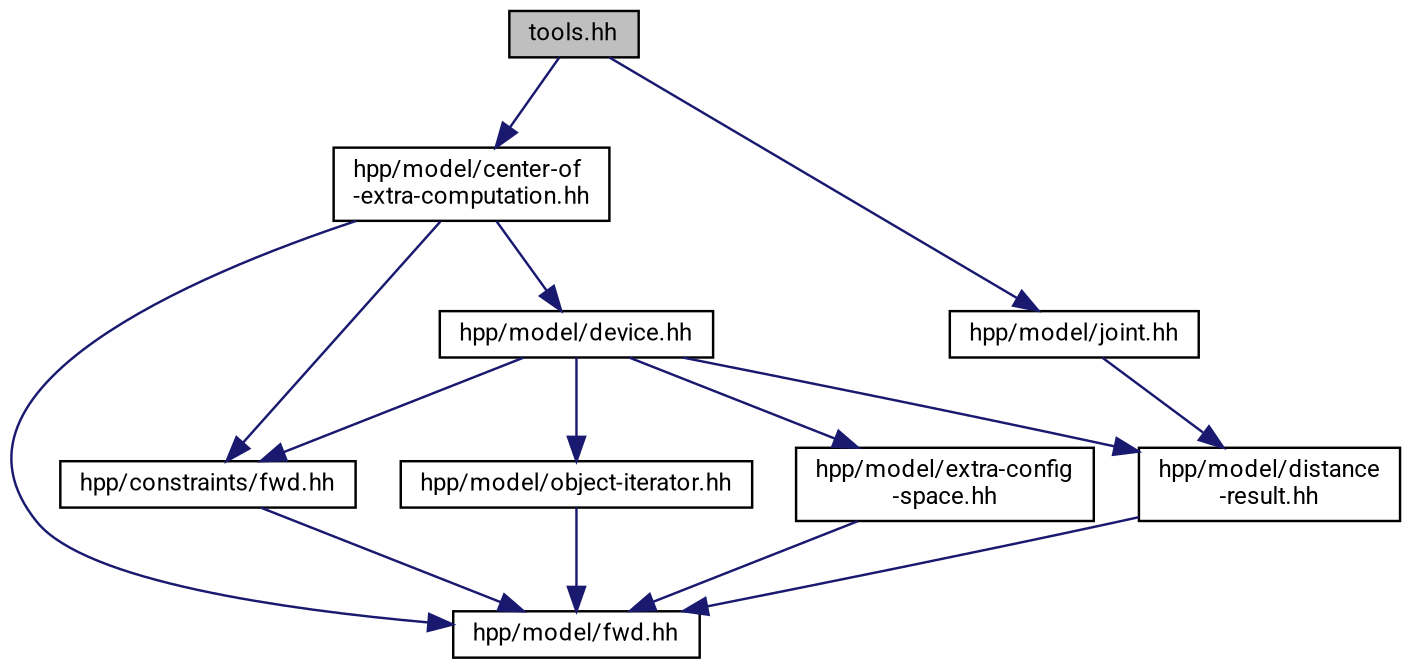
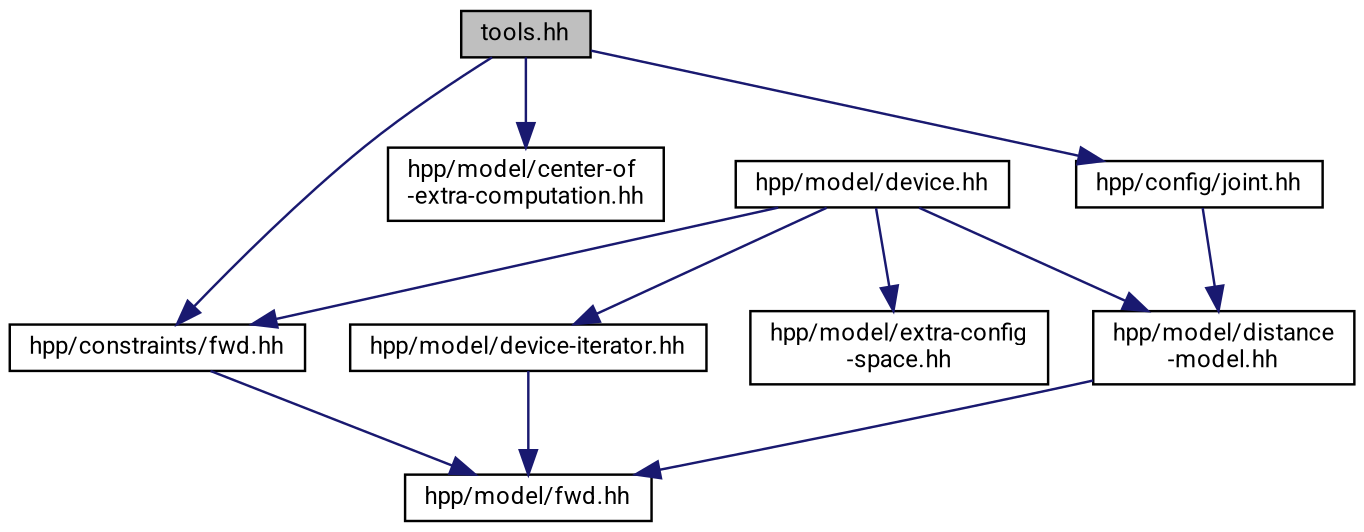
edge "hpp/model/center-of -extra-computation.hh" -> "hpp/model/device.hh": removed
edge "hpp/model/center-of -extra-computation.hh" -> "hpp/constraints/fwd.hh": now "tools.hh" -> "hpp/constraints/fwd.hh"
node "hpp/model/joint.hh": label "hpp/model/joint.hh" -> "hpp/config/joint.hh"
edge "hpp/model/center-of -extra-computation.hh" -> "hpp/model/fwd.hh": removed
node "hpp/model/object-iterator.hh": label "hpp/model/object-iterator.hh" -> "hpp/model/device-iterator.hh"
node "hpp/model/distance -result.hh": label "hpp/model/distance -result.hh" -> "hpp/model/distance -model.hh"
edge "hpp/model/extra-config -space.hh" -> "hpp/model/fwd.hh": removed
